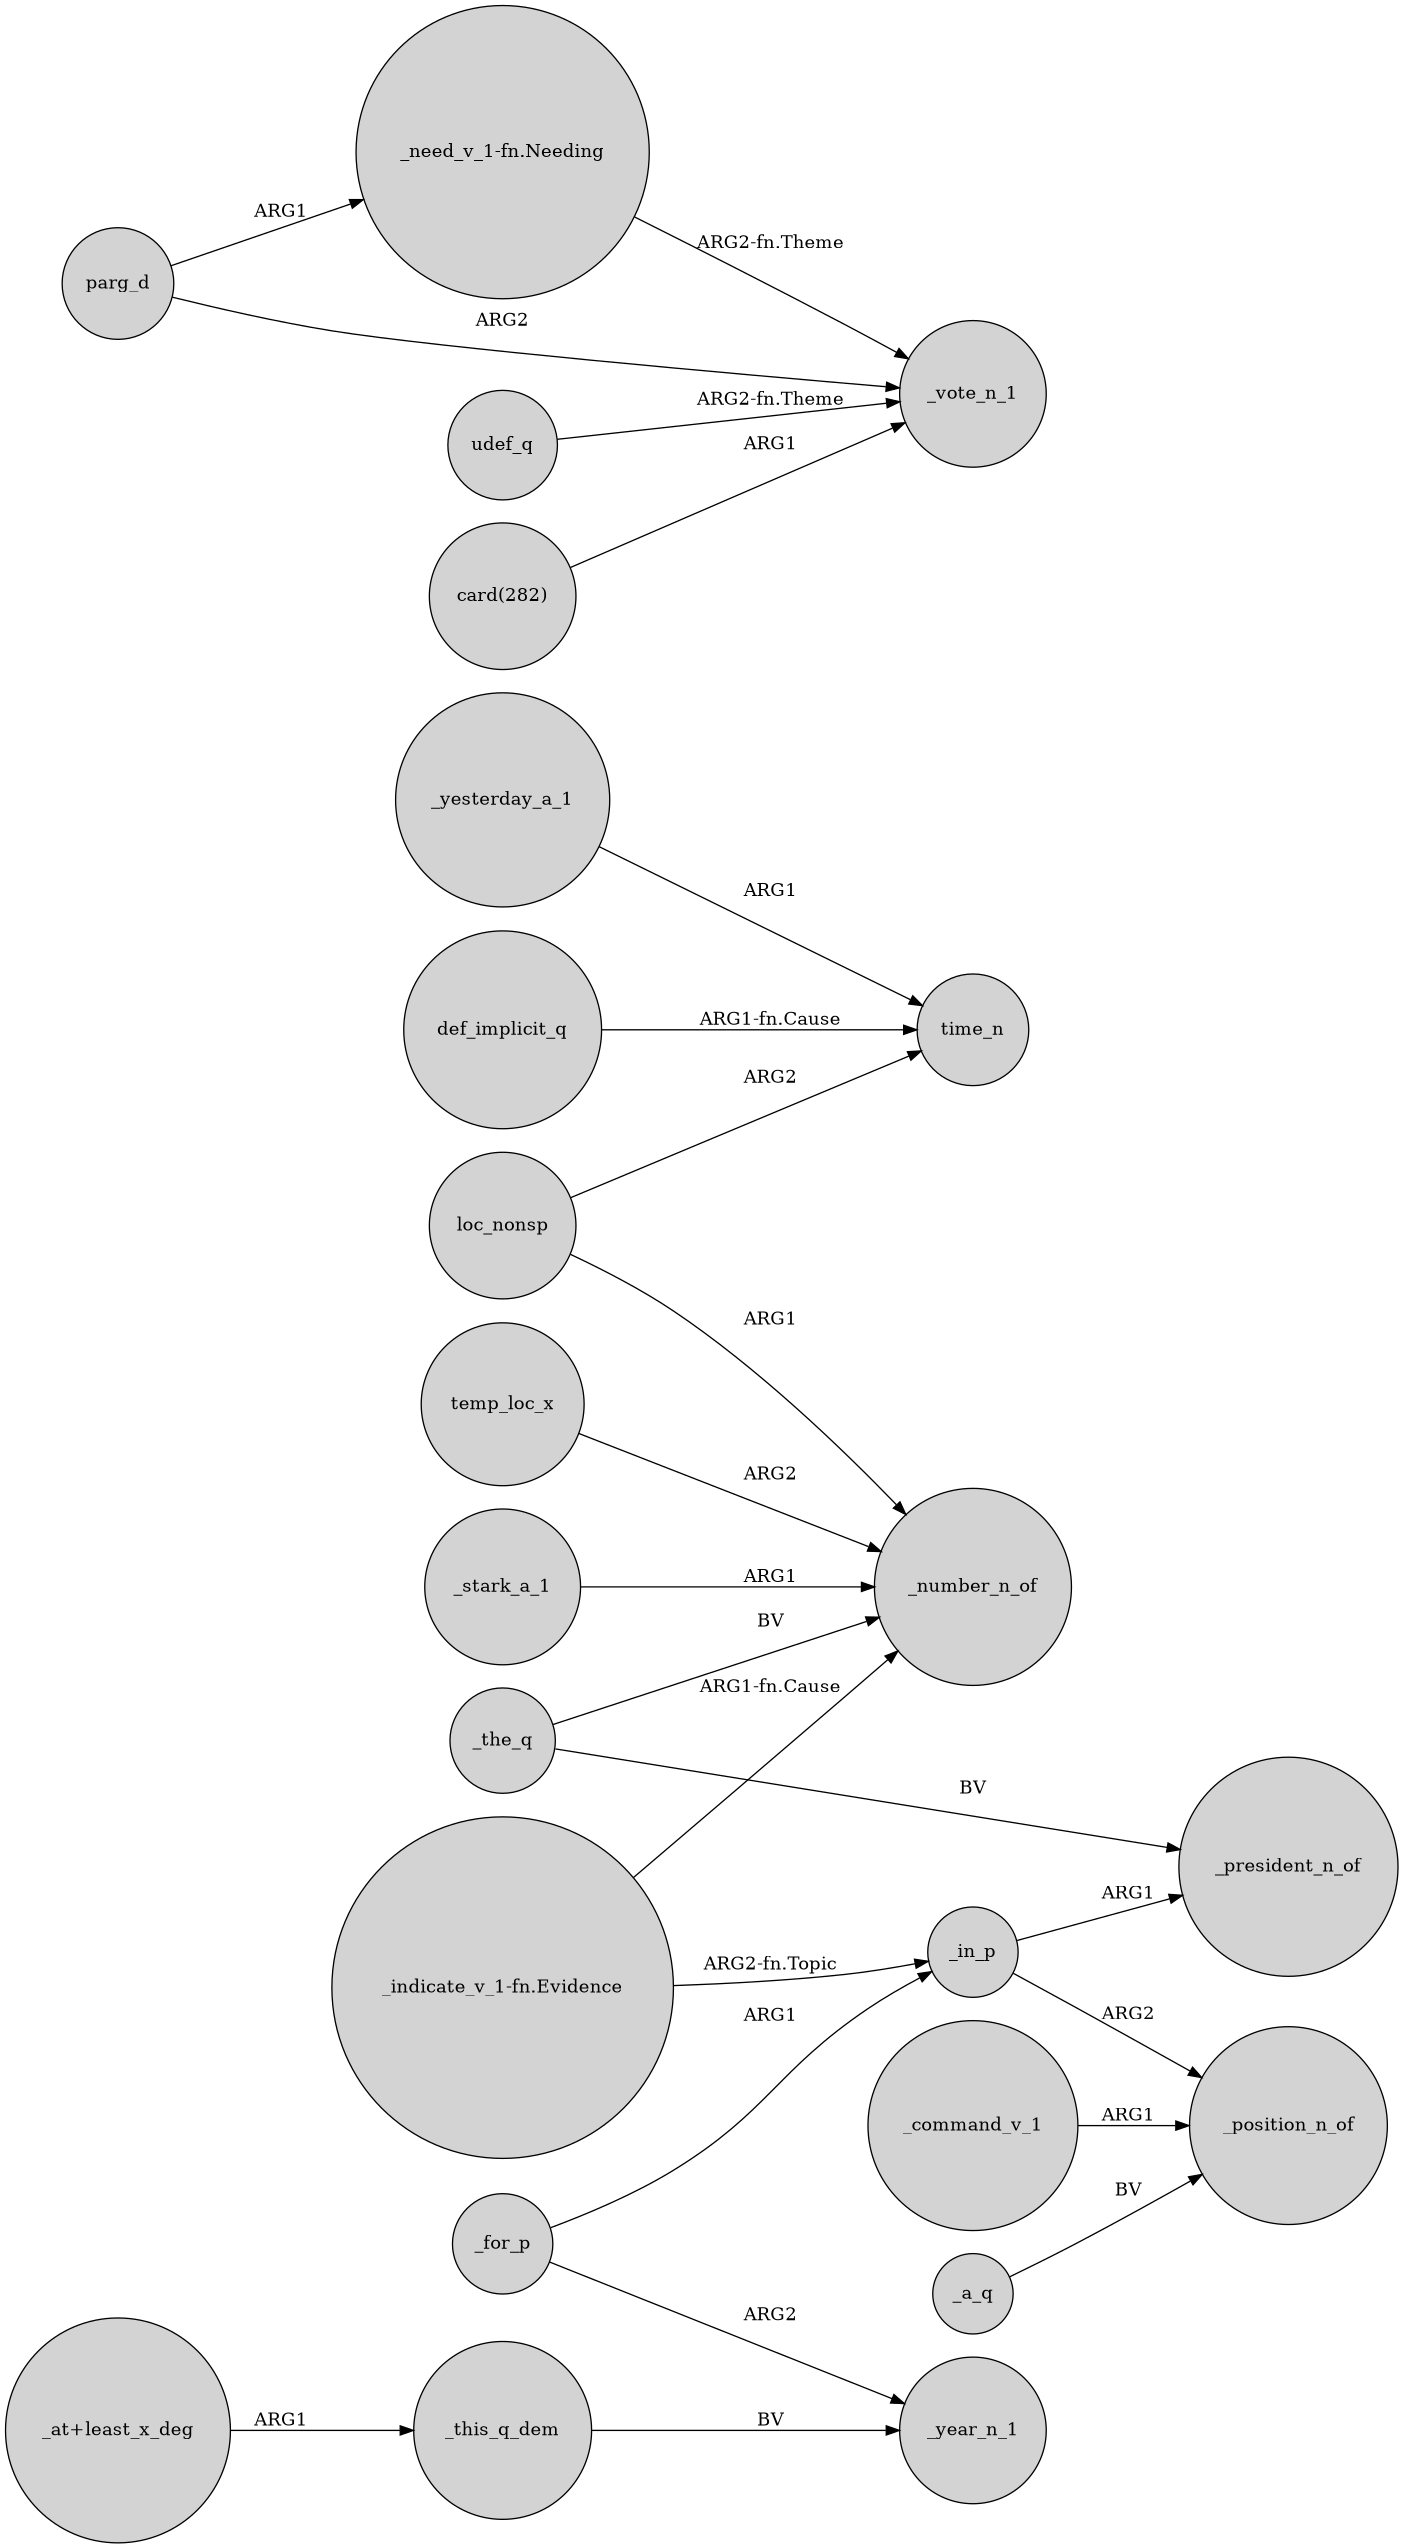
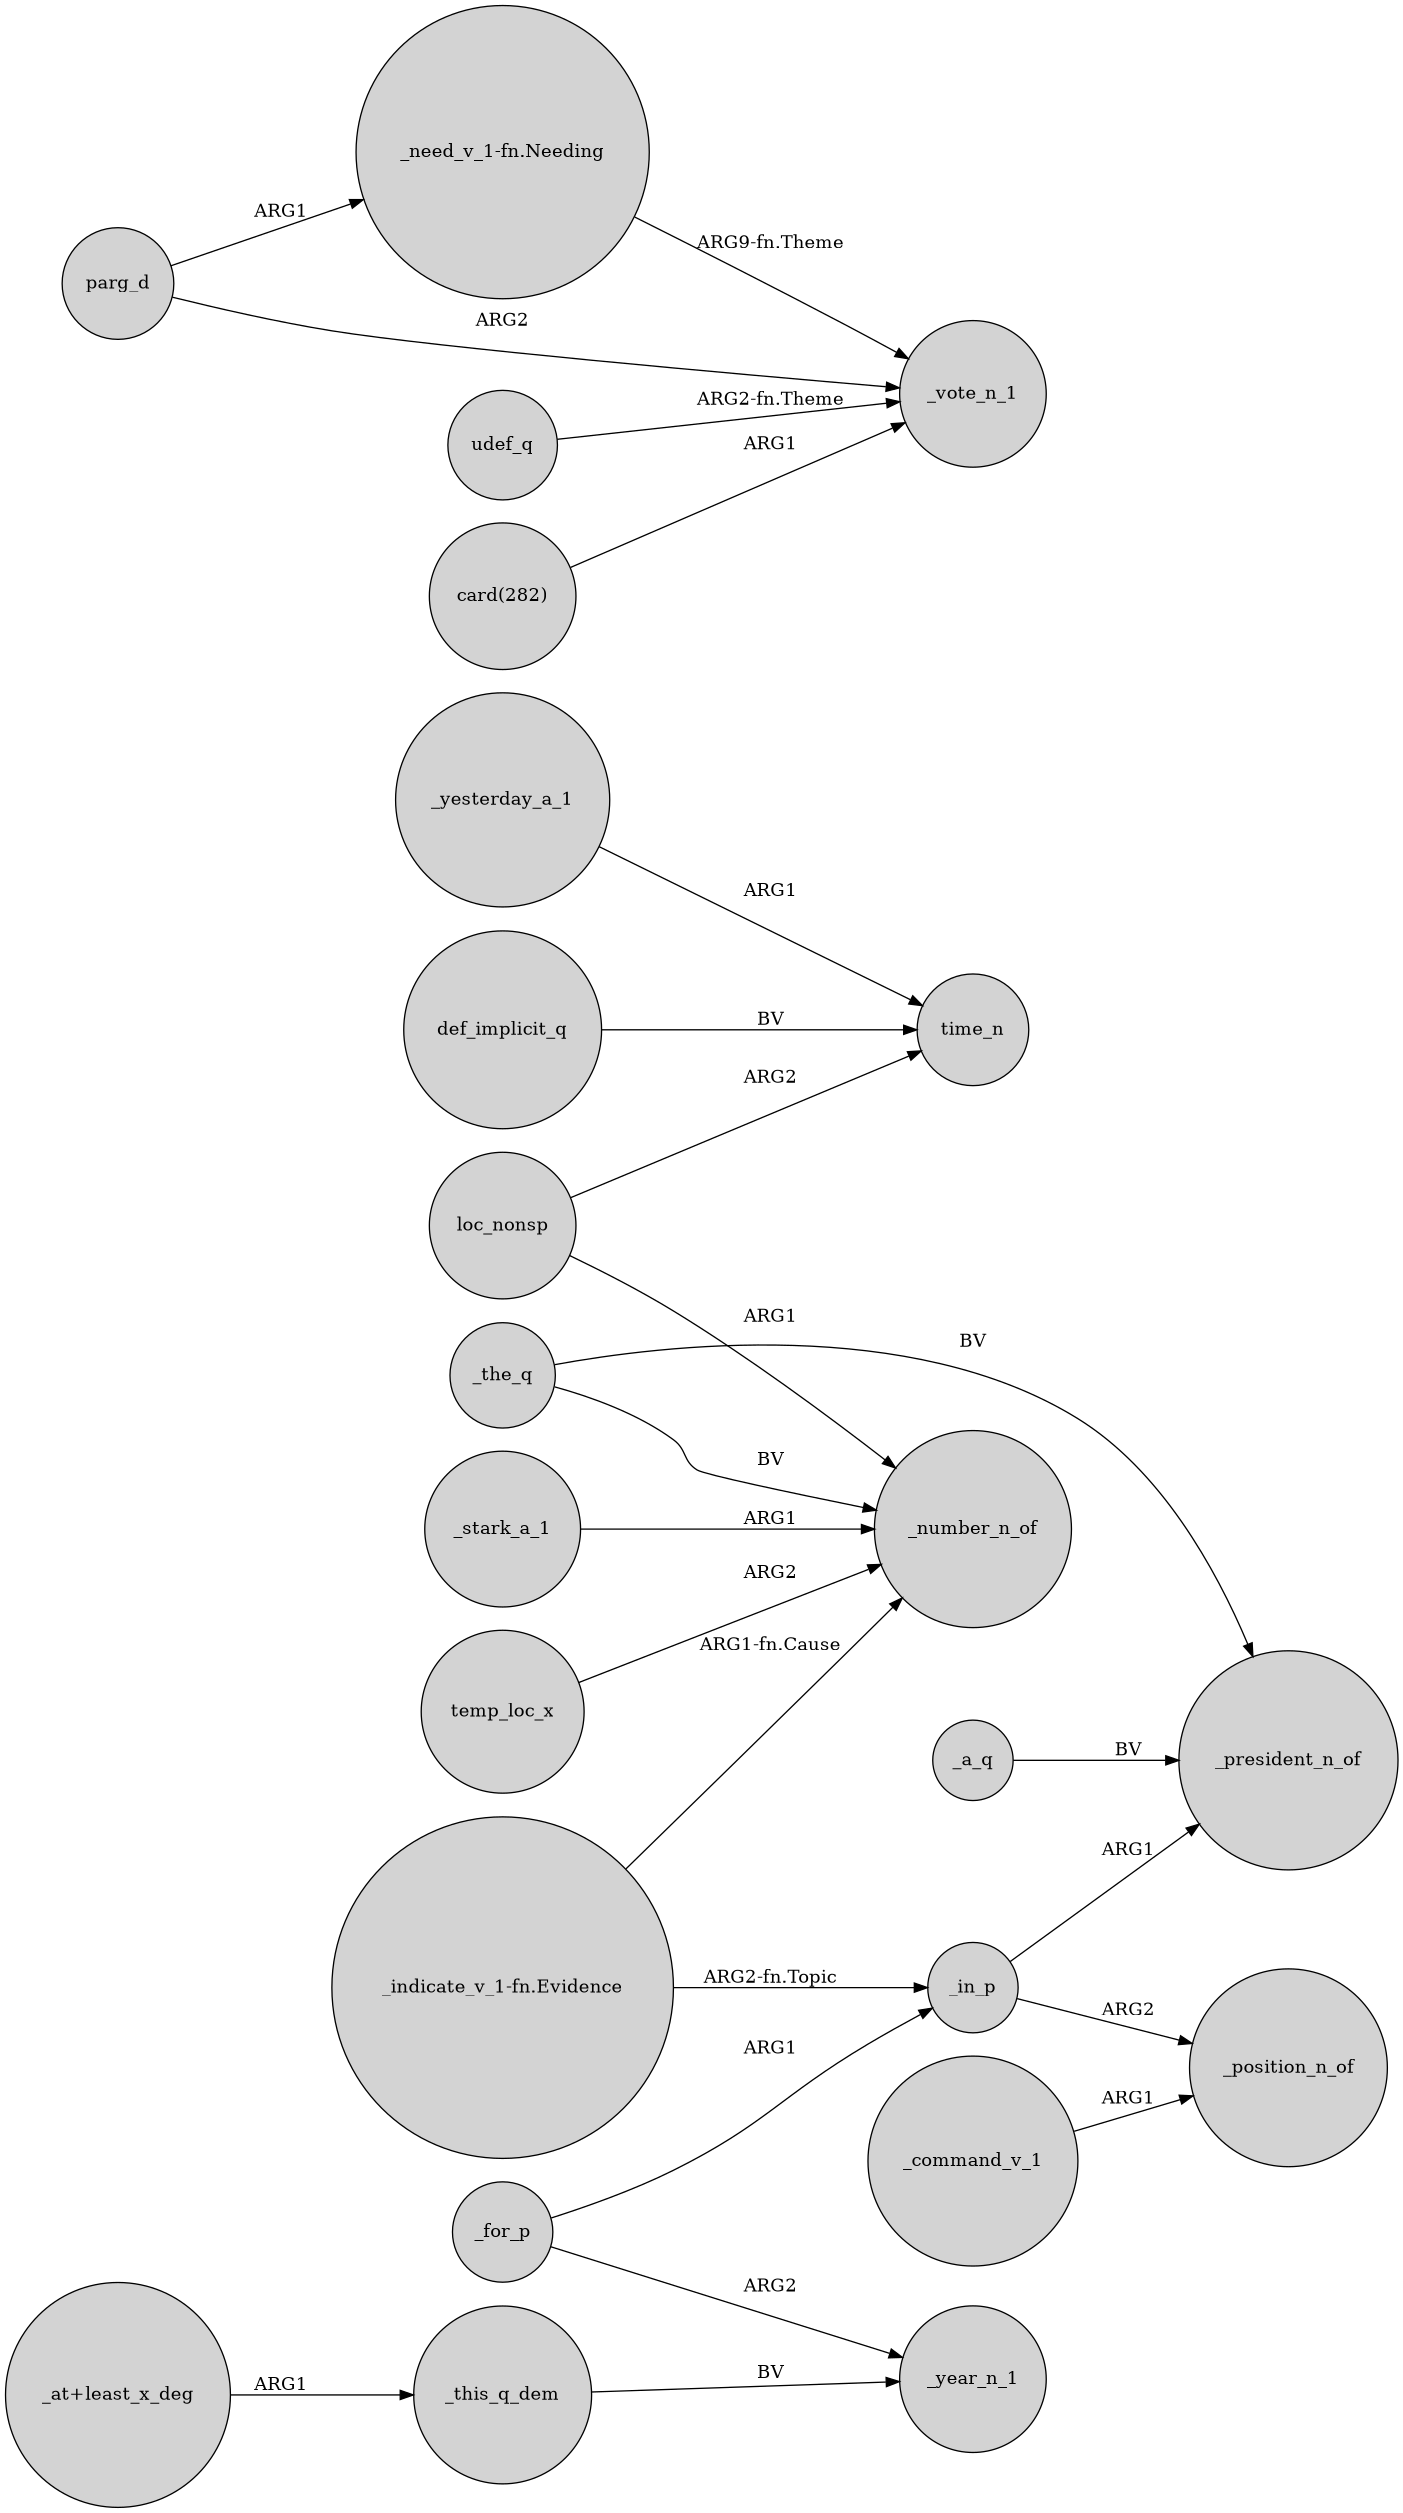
edge "_need_v_1-fn.Needing" -> "_vote_n_1": label "ARG2-fn.Theme" -> "ARG9-fn.Theme"
edge "def_implicit_q" -> "time_n": label "ARG1-fn.Cause" -> "BV"
edge "_a_q" -> "_position_n_of": now "_a_q" -> "_president_n_of"
